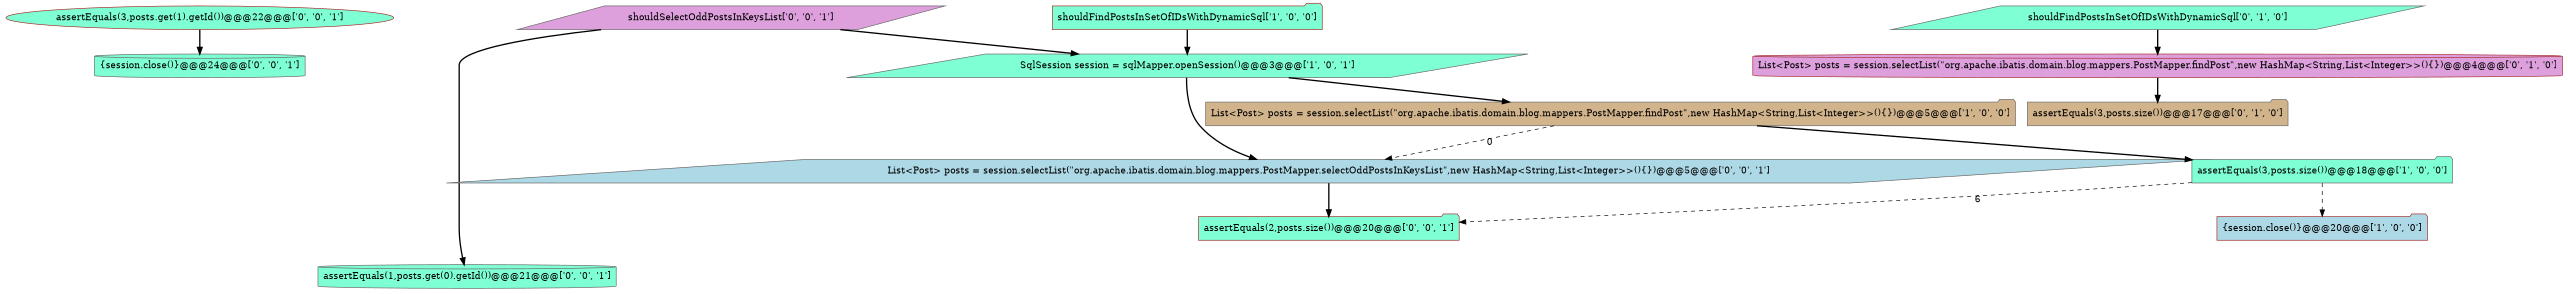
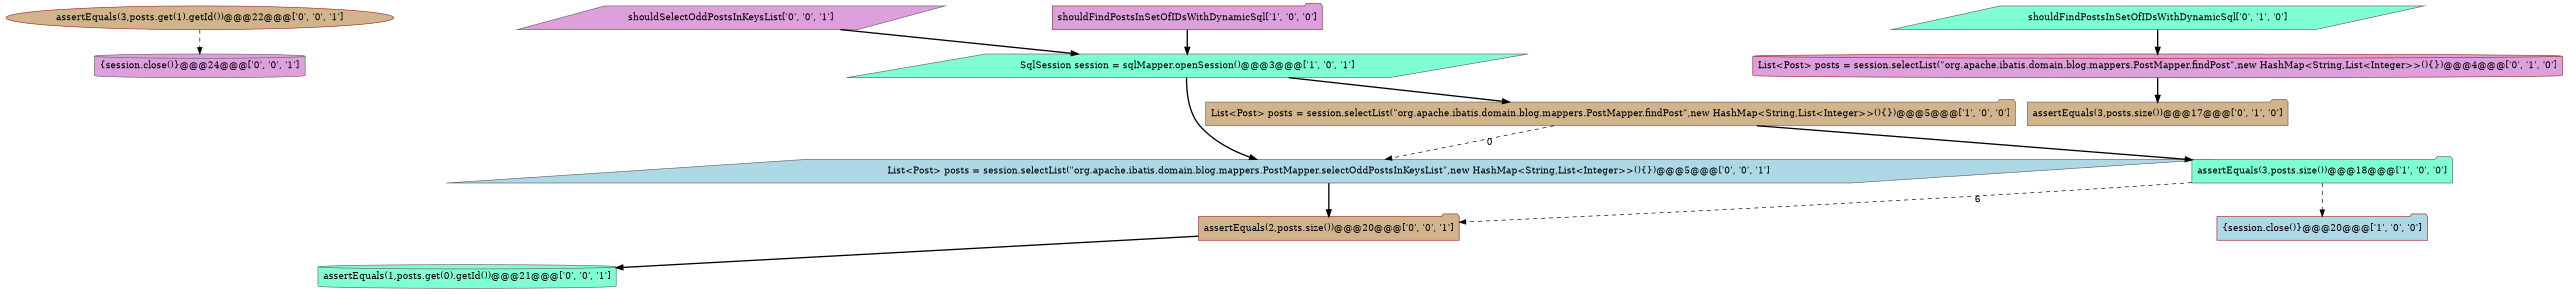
node "assertEquals(3,posts.get(1).getId())@@@22@@@['0', '0', '1']": fillcolor aquamarine -> tan
node "shouldFindPostsInSetOfIDsWithDynamicSql['1', '0', '0']": fillcolor aquamarine -> plum
edge "assertEquals(3,posts.get(1).getId())@@@22@@@['0', '0', '1']" -> "{session.close()}@@@24@@@['0', '0', '1']": style bold -> dashed
node "{session.close()}@@@24@@@['0', '0', '1']": fillcolor aquamarine -> plum
edge "shouldSelectOddPostsInKeysList['0', '0', '1']" -> "assertEquals(1,posts.get(0).getId())@@@21@@@['0', '0', '1']": now "assertEquals(2,posts.size())@@@20@@@['0', '0', '1']" -> "assertEquals(1,posts.get(0).getId())@@@21@@@['0', '0', '1']"
node "assertEquals(2,posts.size())@@@20@@@['0', '0', '1']": fillcolor aquamarine -> tan
